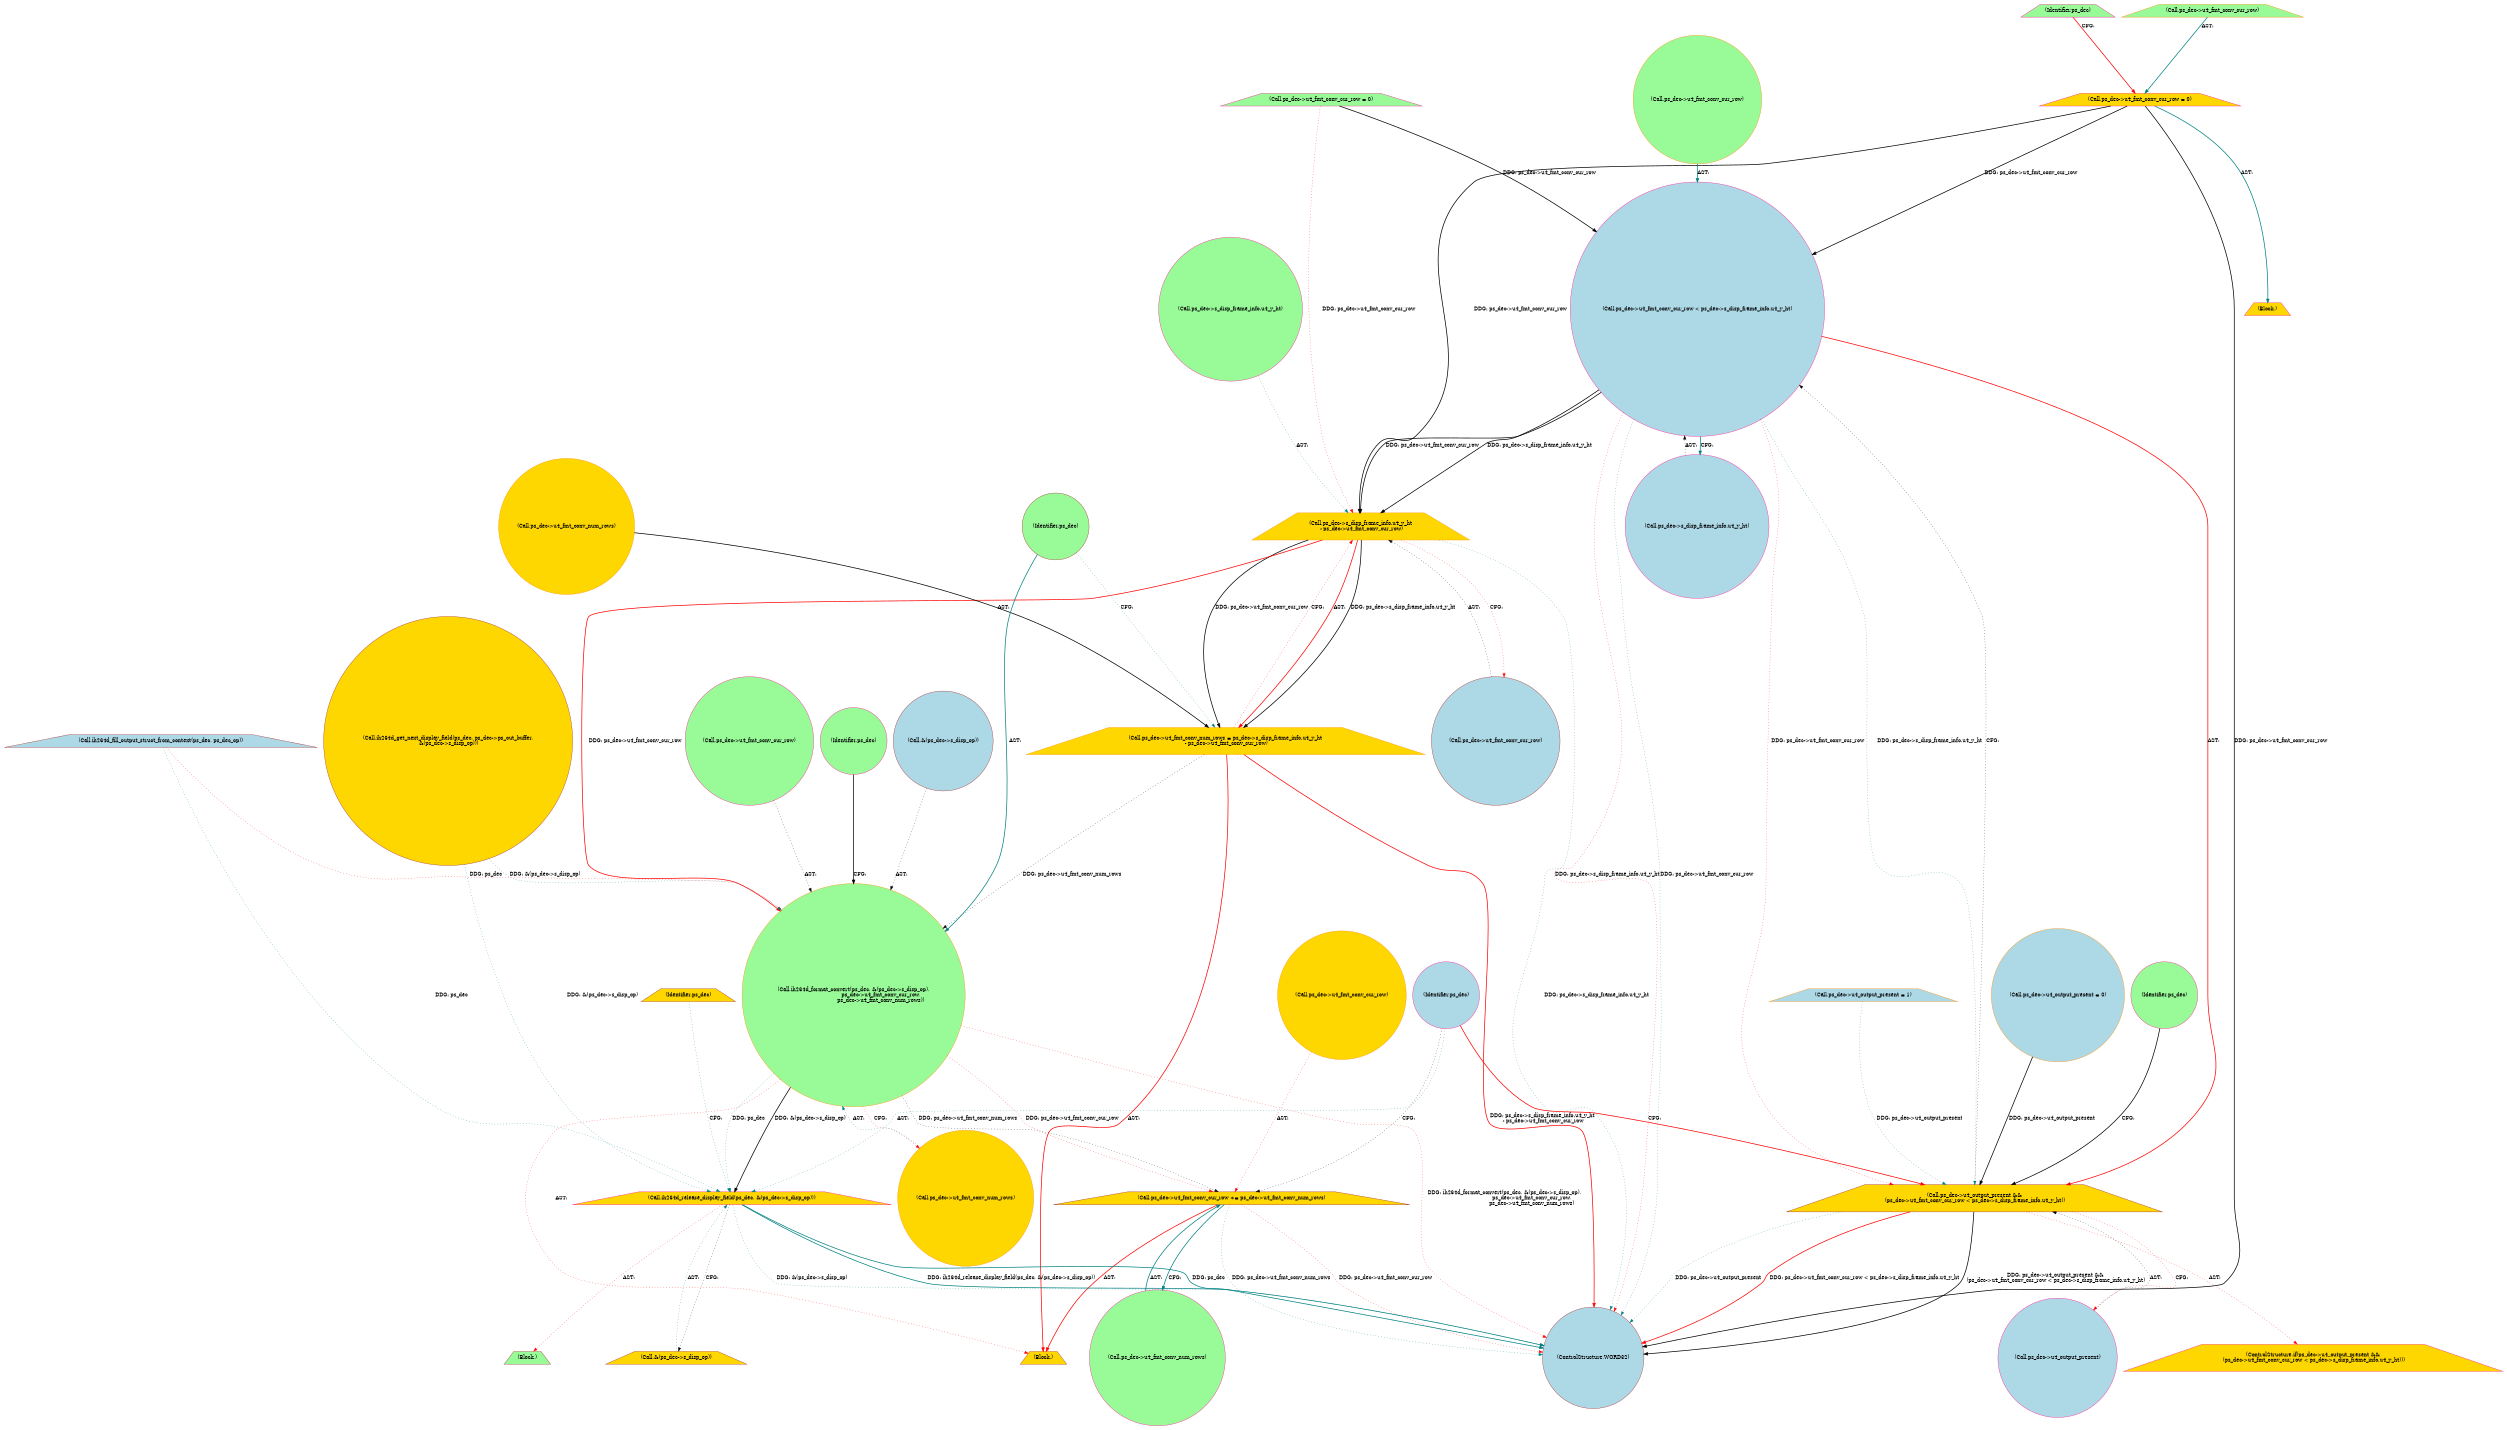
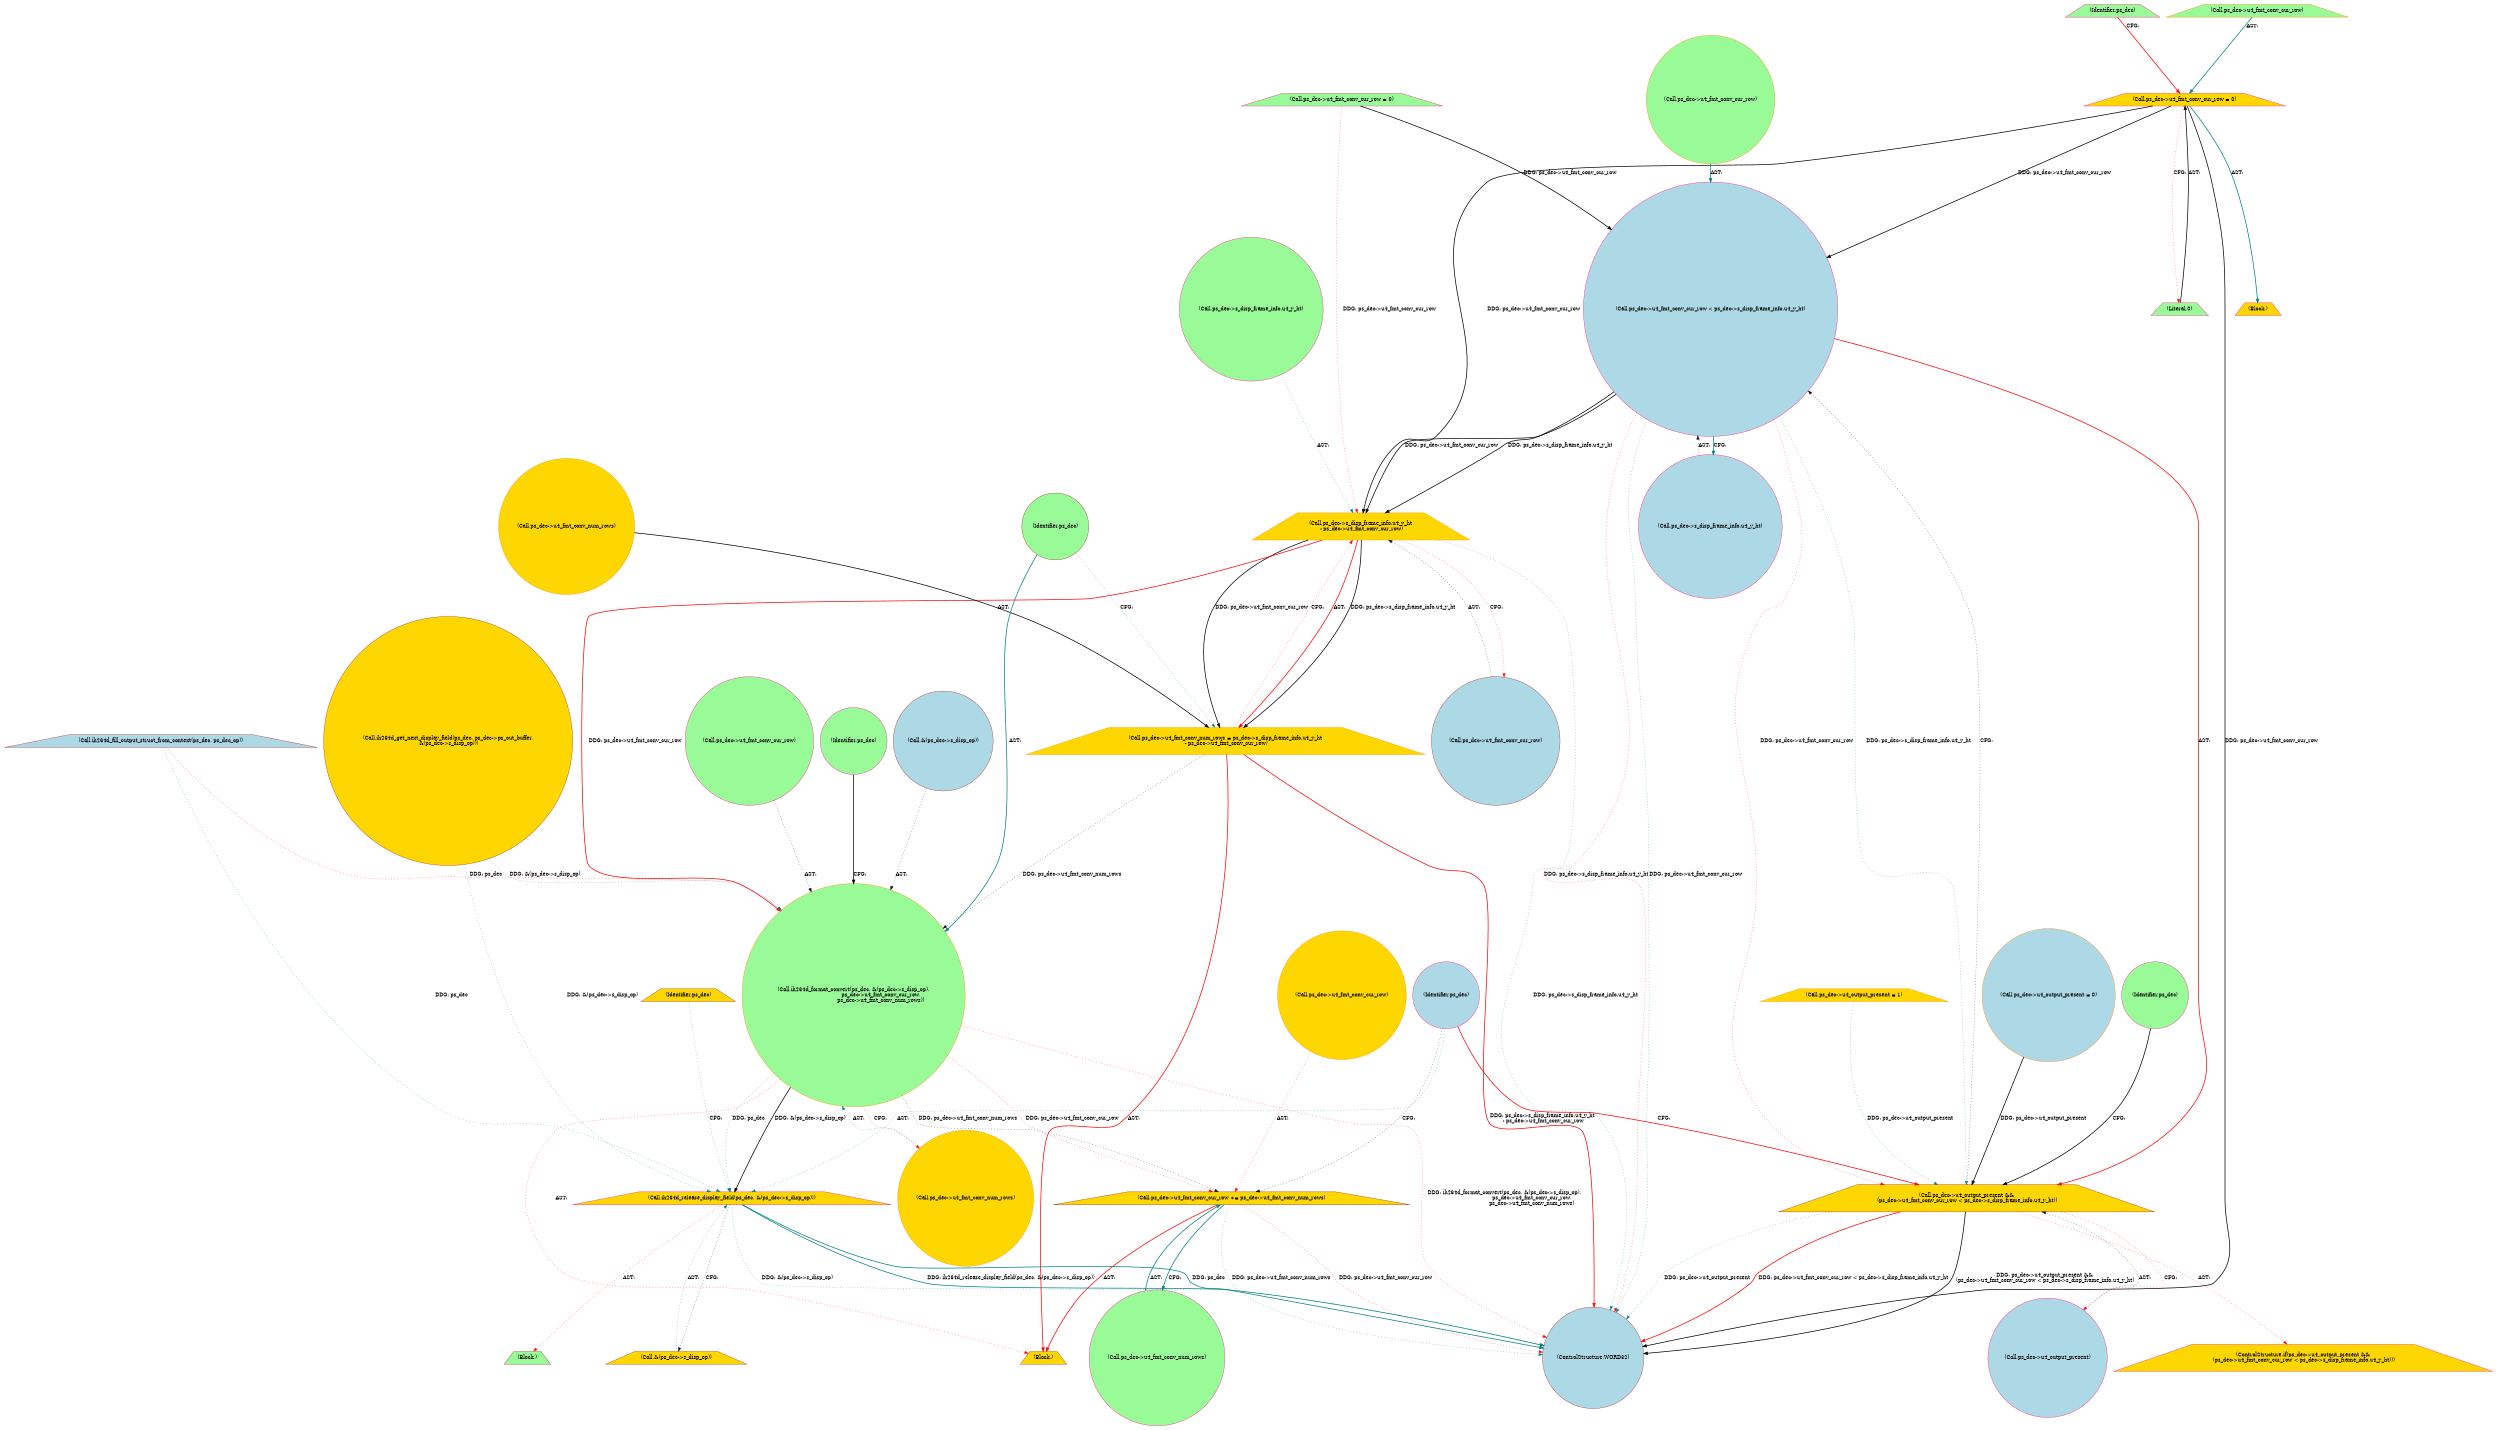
node "(Literal,0)": added
node "(Call,ps_dec->u4_output_present = 1)": fillcolor lightblue -> gold
